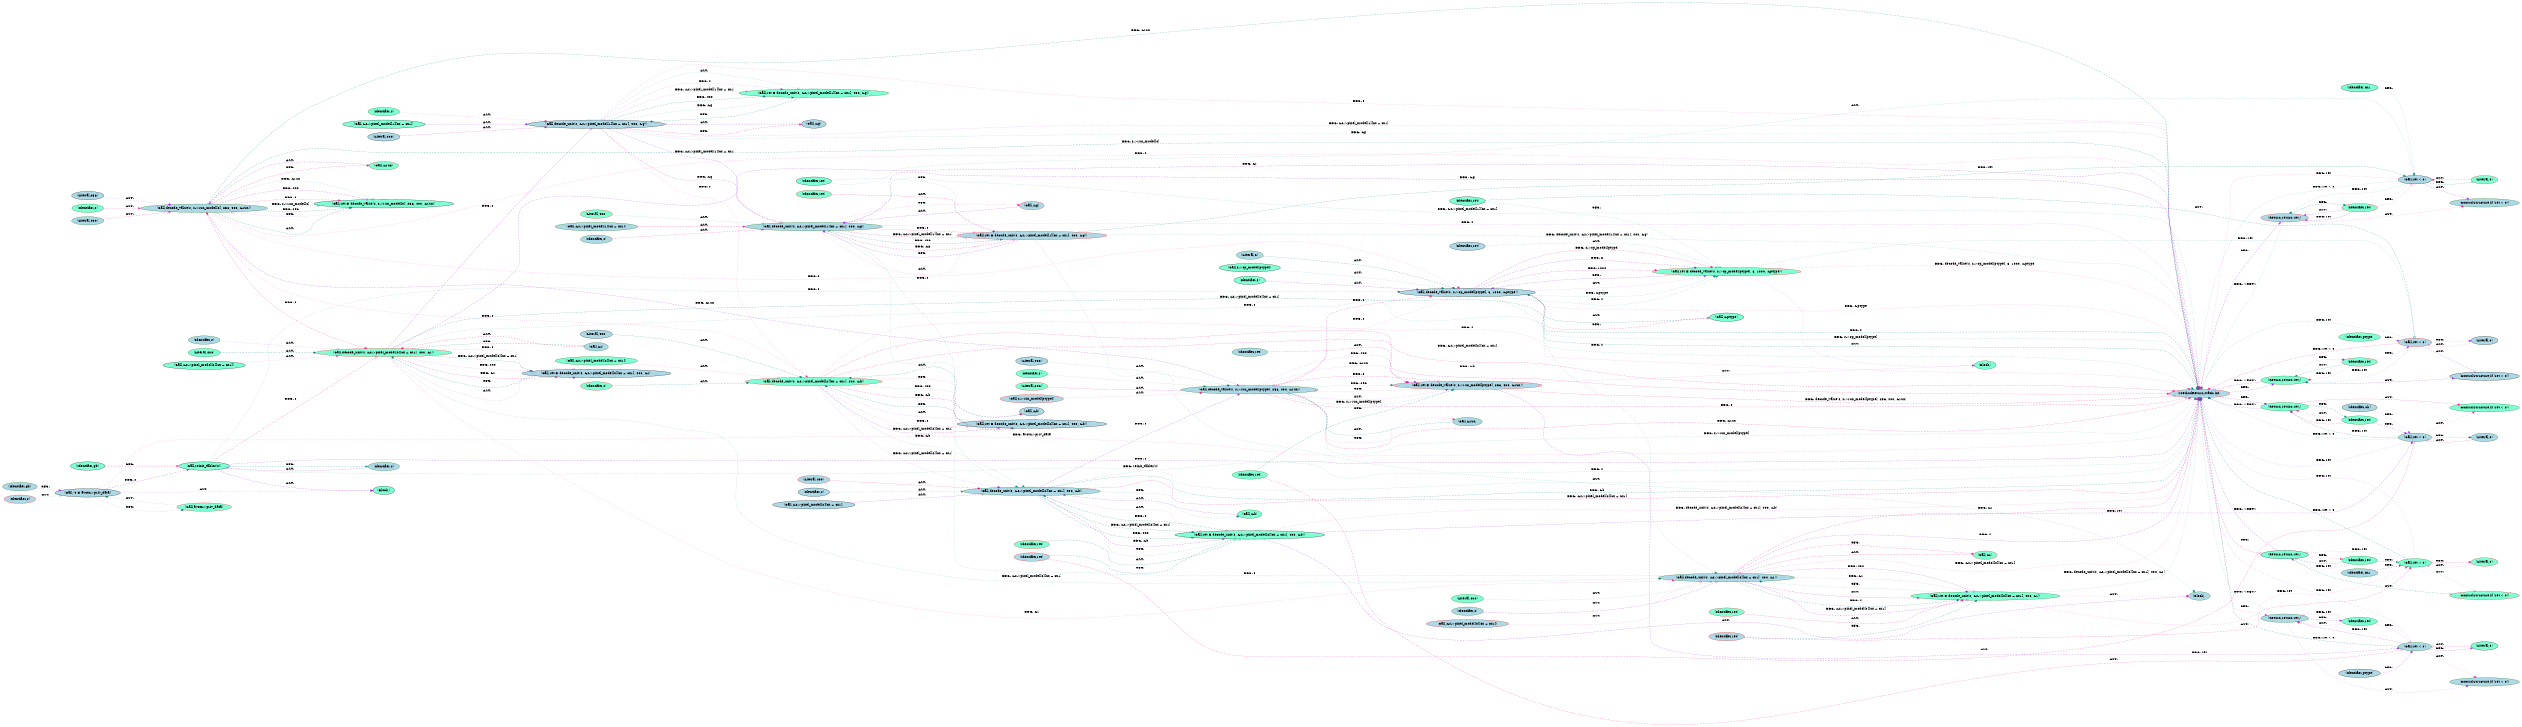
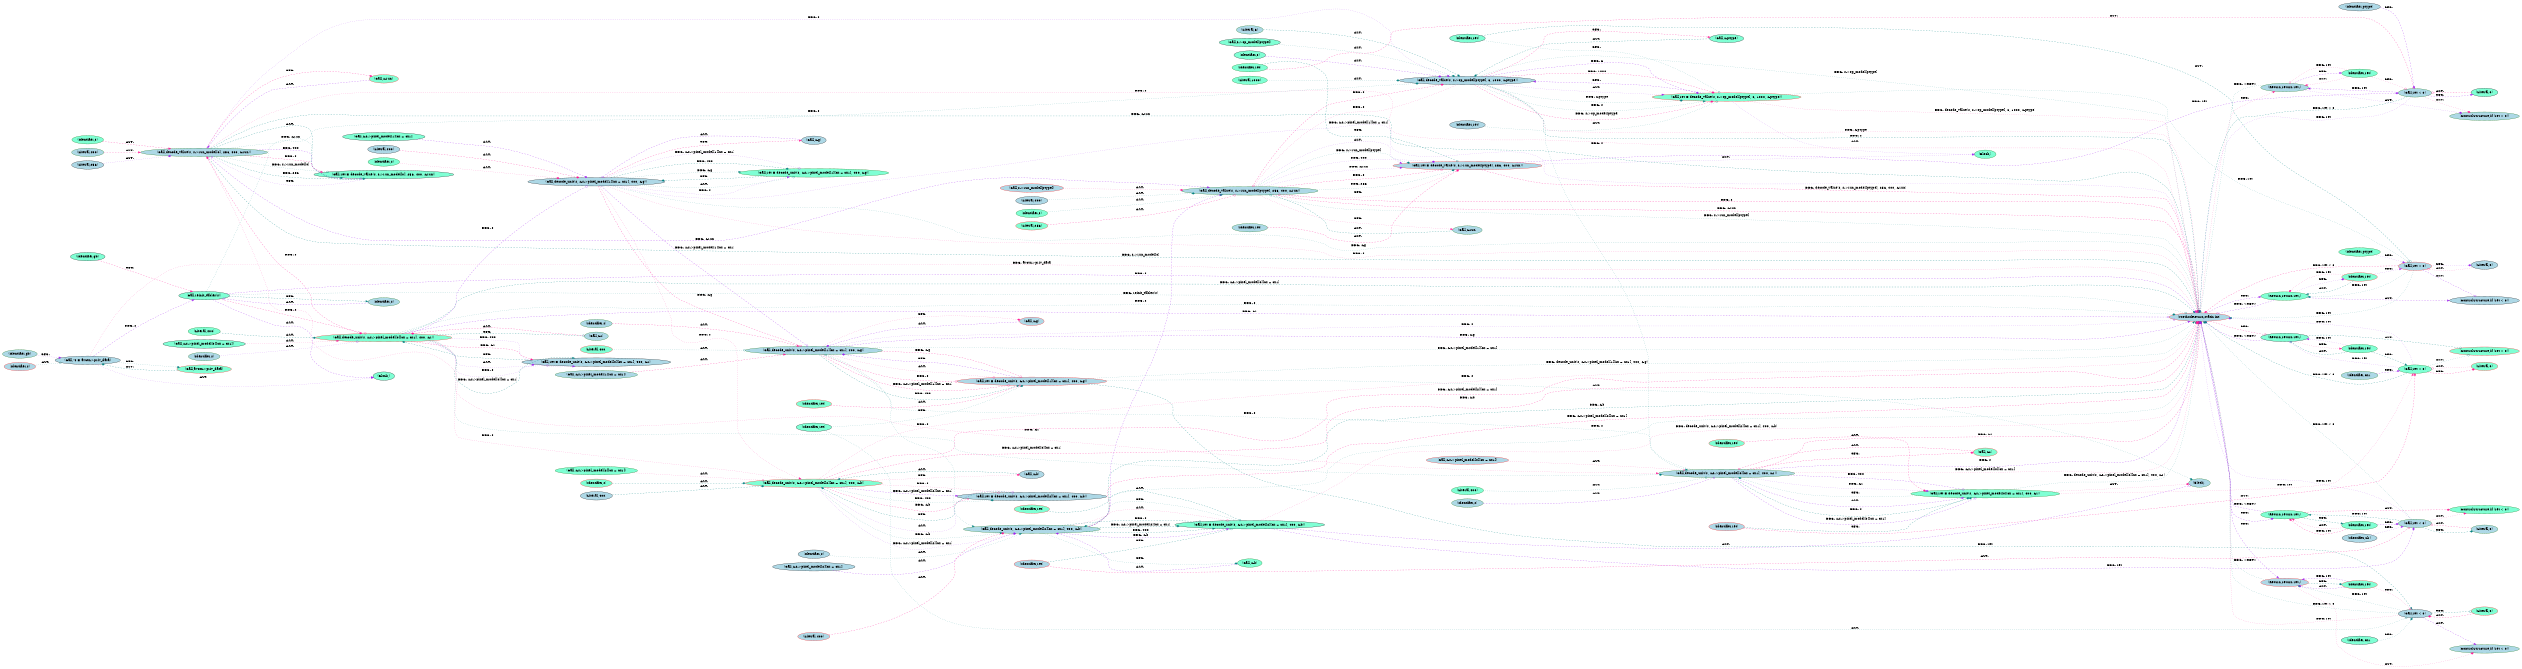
node "(Literal,1000)": added
edge "(Call,decode_value(s, s->run_model[0], 256, 400, &run))" -> "(Call,decode_value(s, s->op_model[ptype], 6, 1000, &ptype))": color deeppink -> purple
edge "(Call,avctx->priv_data)" -> "(Call,*s = avctx->priv_data)": style dotted -> dashed
